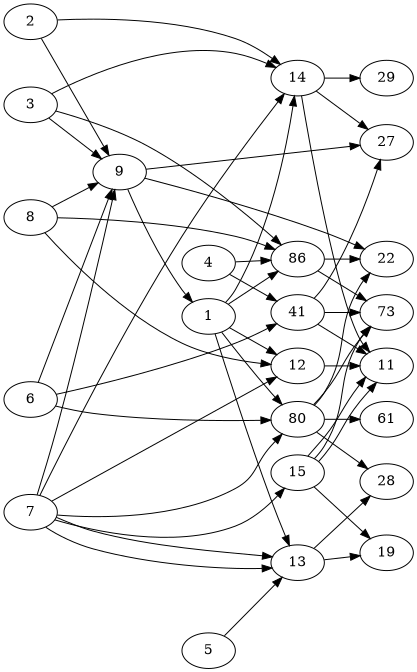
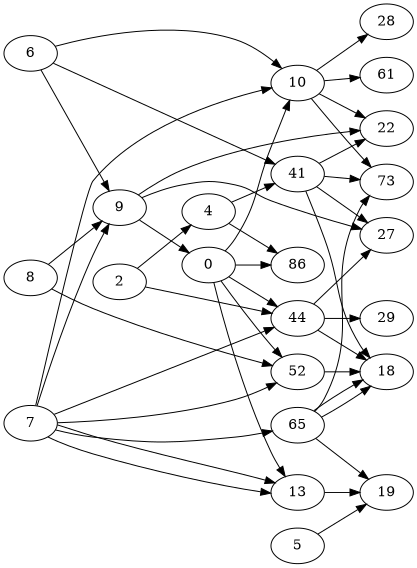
node "14": label "14" -> "44"
edge "2" -> "9": now "2" -> "4"
node "3": removed
edge "8" -> "86": removed
edge "86" -> "22": now "41" -> "22"
edge "86" -> "73": removed
node "1": label "1" -> "0"
node "12": label "12" -> "52"
node "11": label "11" -> "18"
node "80": label "80" -> "10"
node "15": label "15" -> "65"
edge "13" -> "28": removed
edge "5" -> "13": now "5" -> "19"
